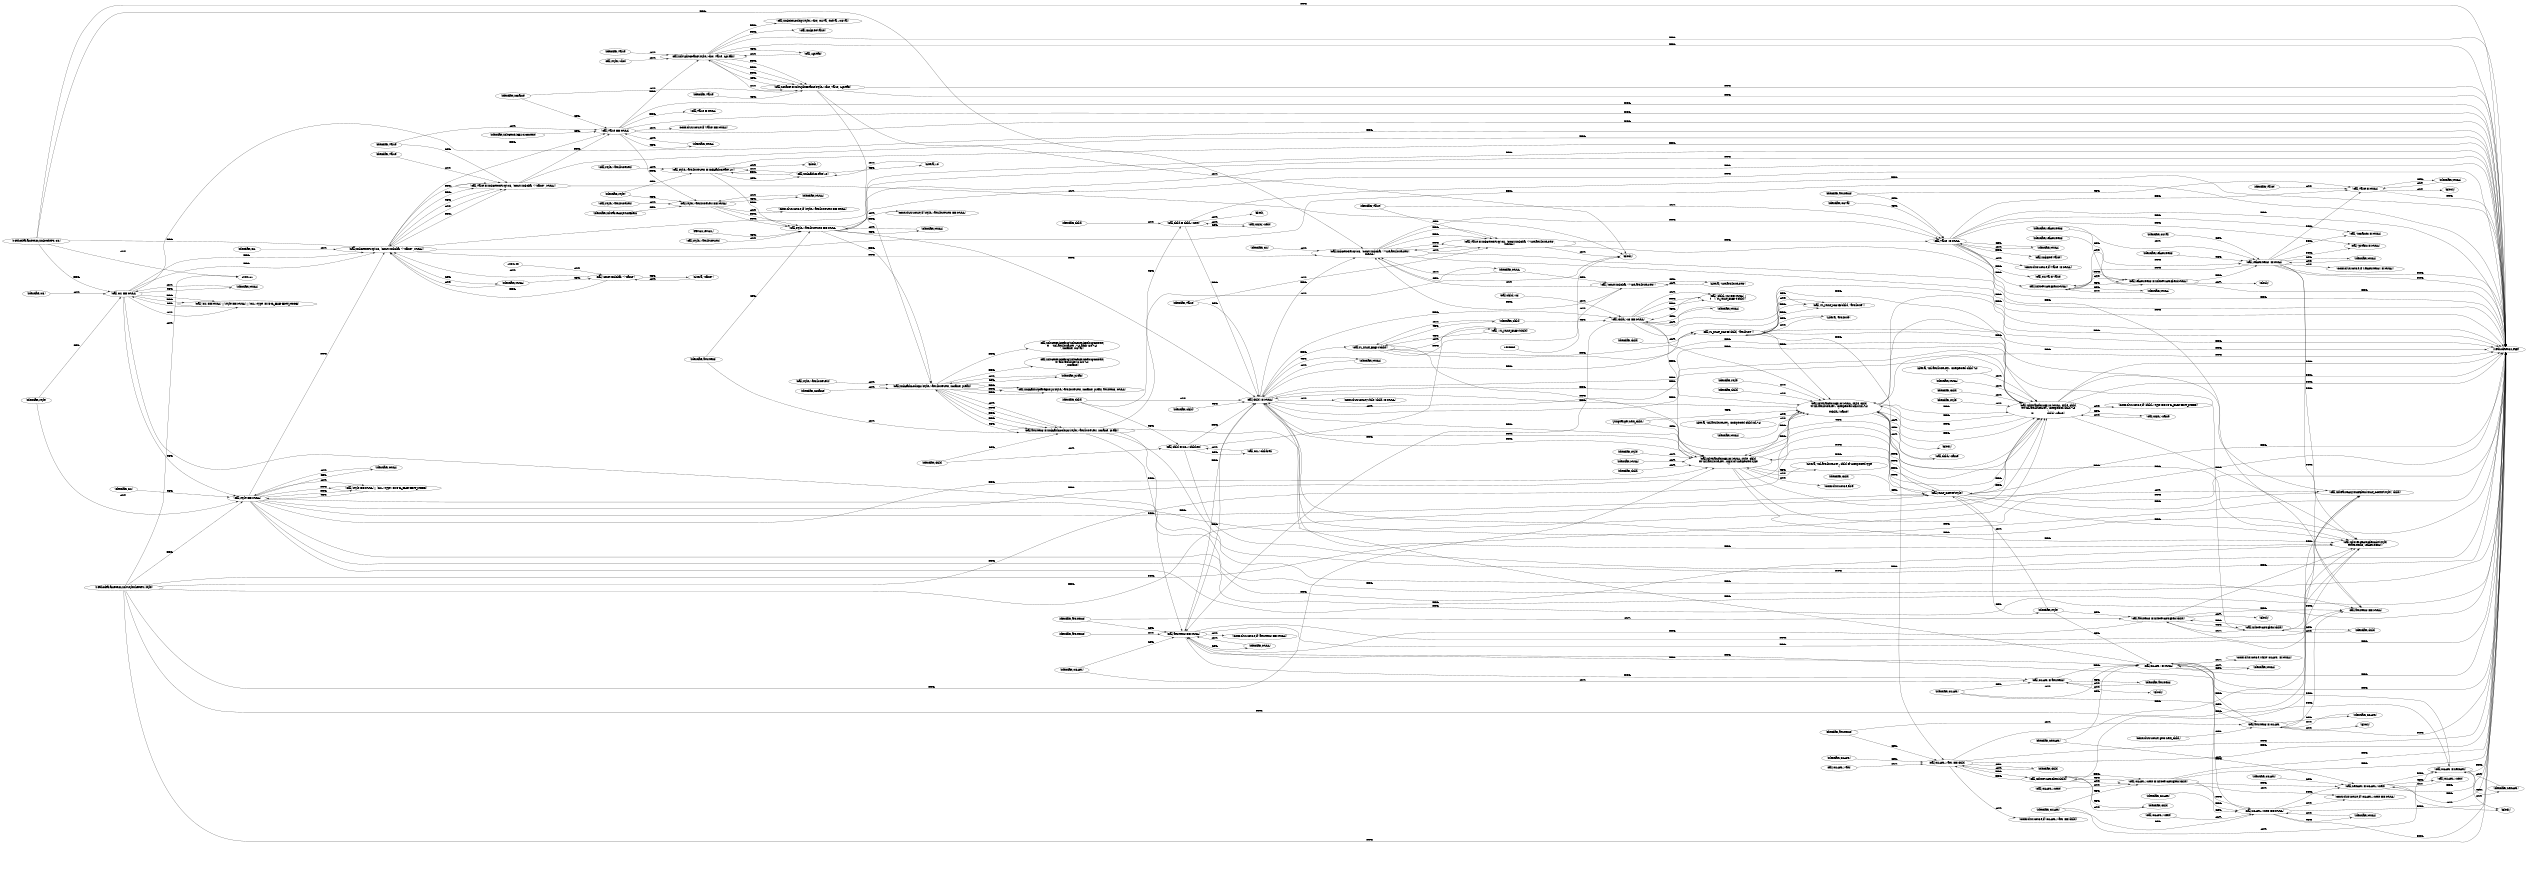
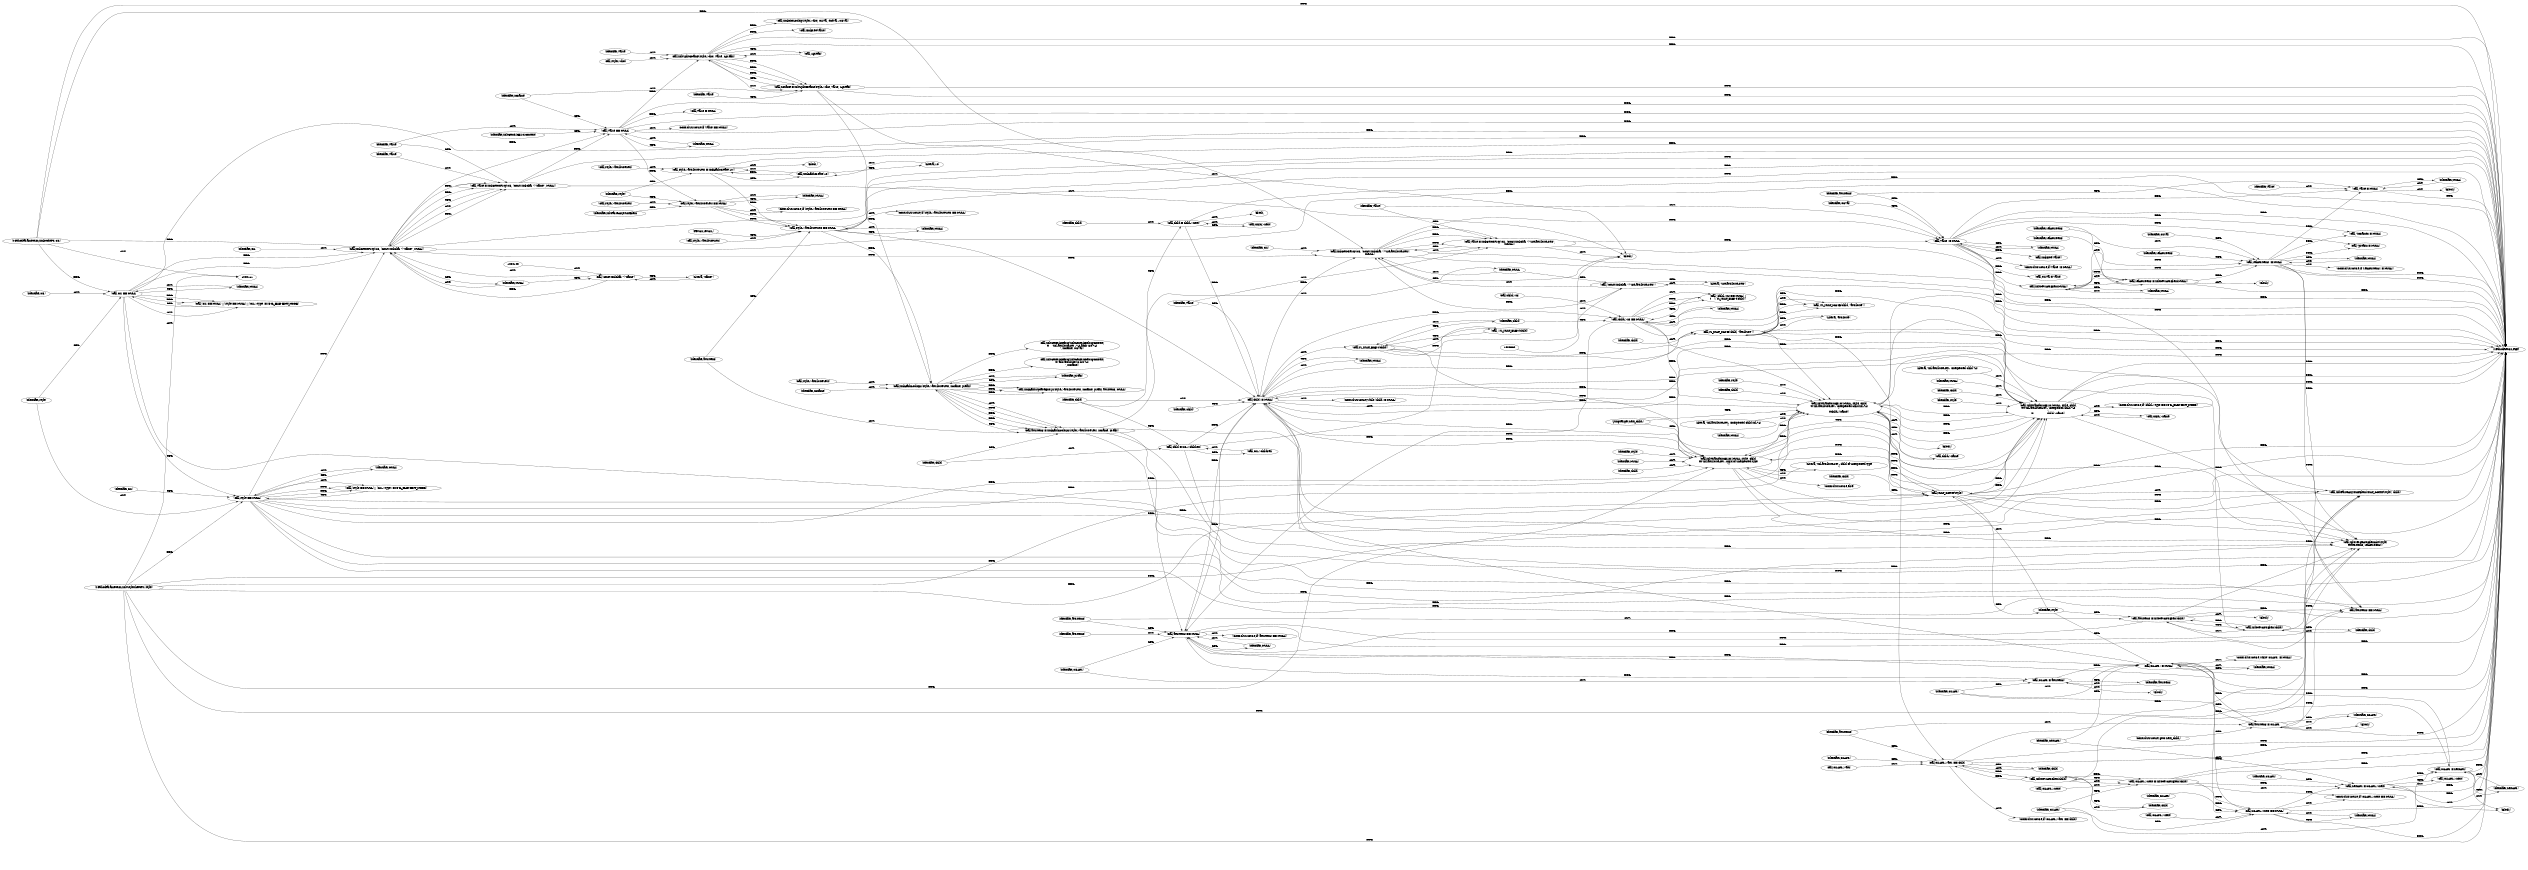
edge "(Call,child != NULL)" -> "(Call,IS_XSLT_ELEM(child))": label "DDG: " -> "AST: "
